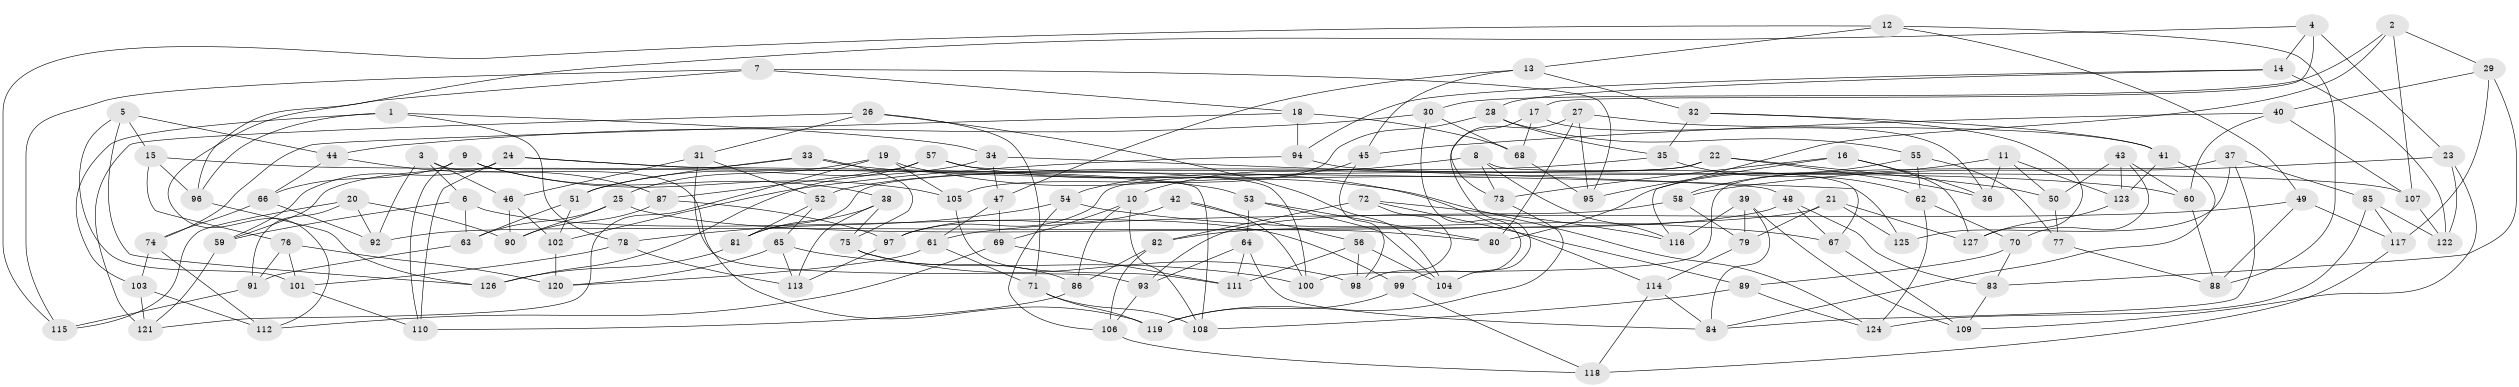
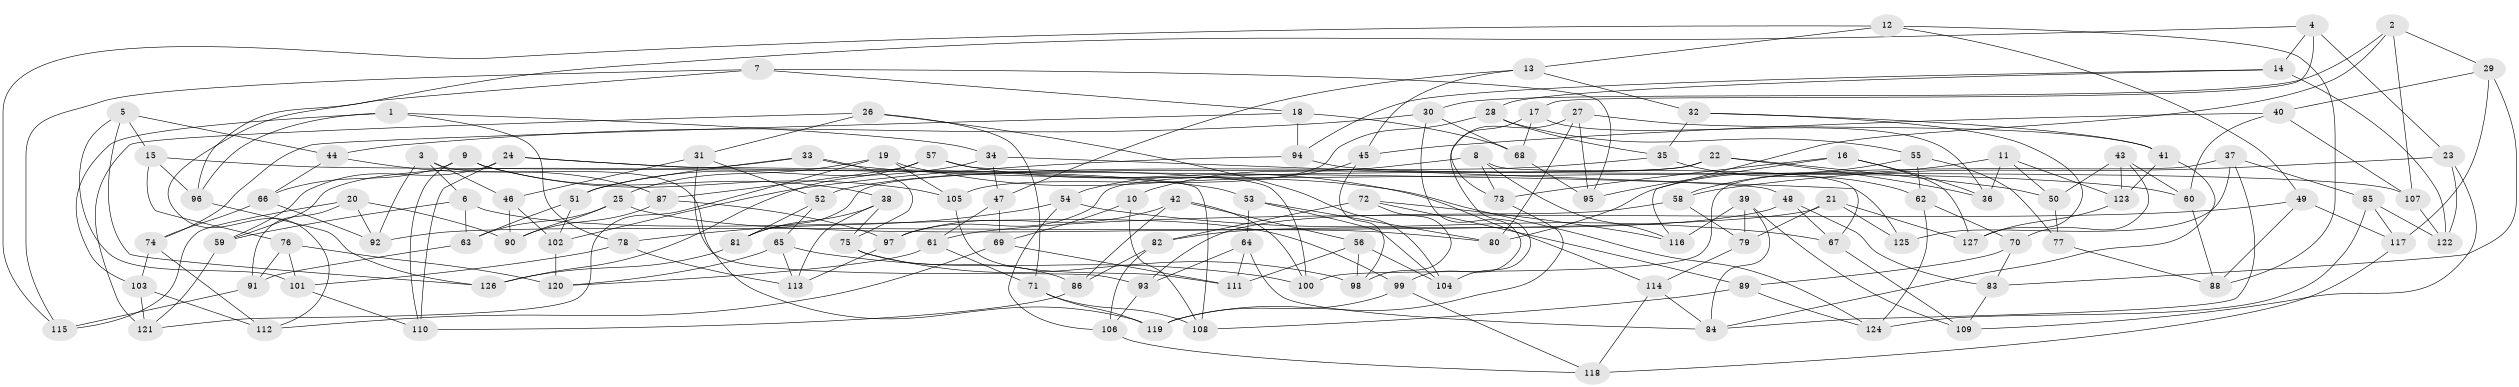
edge "10" -- "86": now "42" -- "86"
